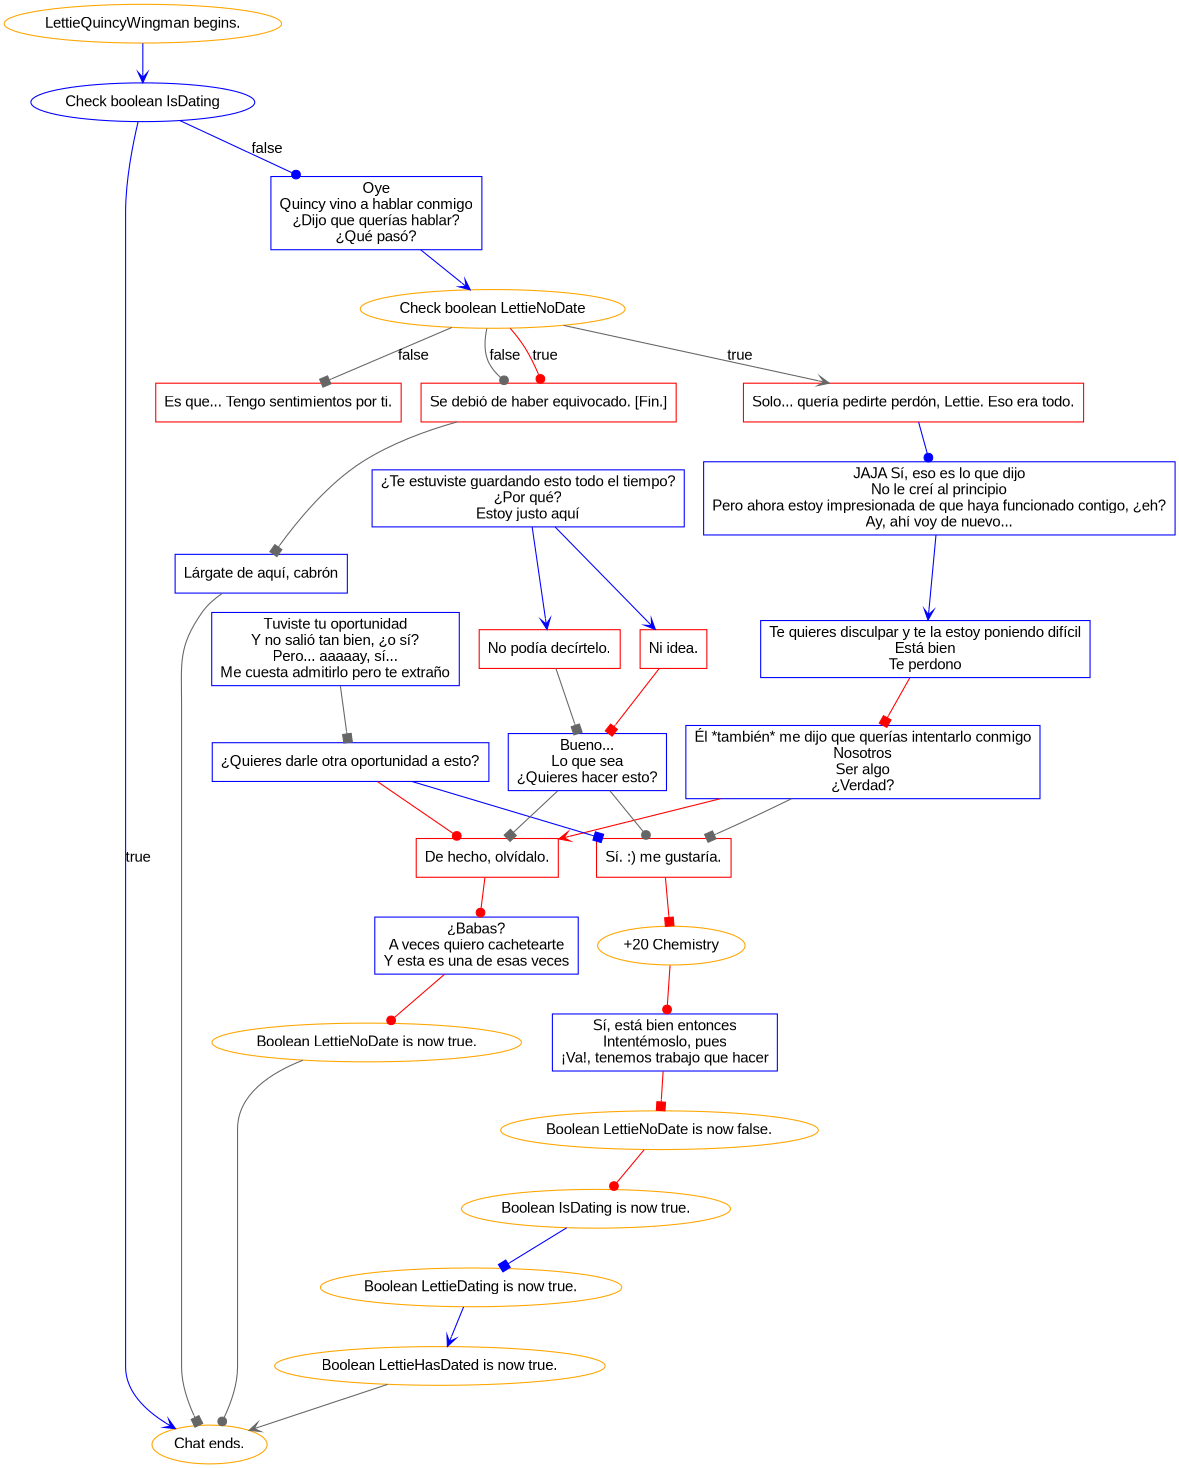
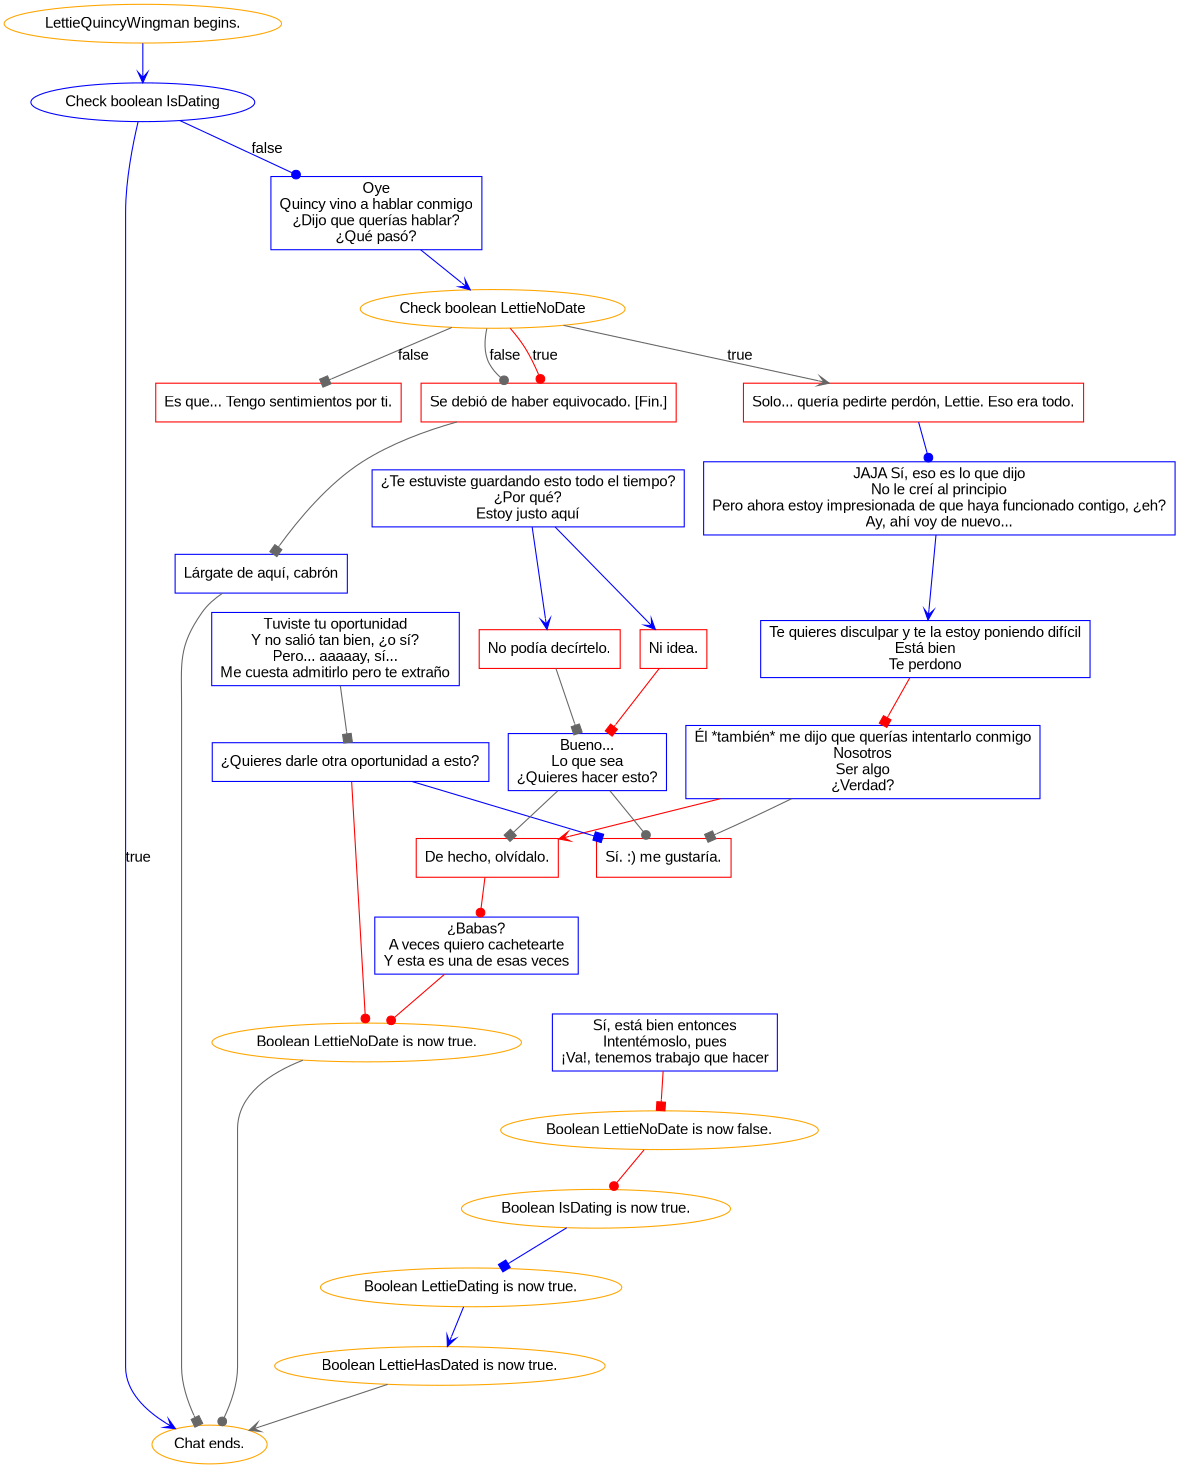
edge "¿Quieres darle otra oportunidad a esto?" -> "De hecho, olvídalo.": now "¿Quieres darle otra oportunidad a esto?" -> "Boolean LettieNoDate is now true."
node "+20 Chemistry": removed
